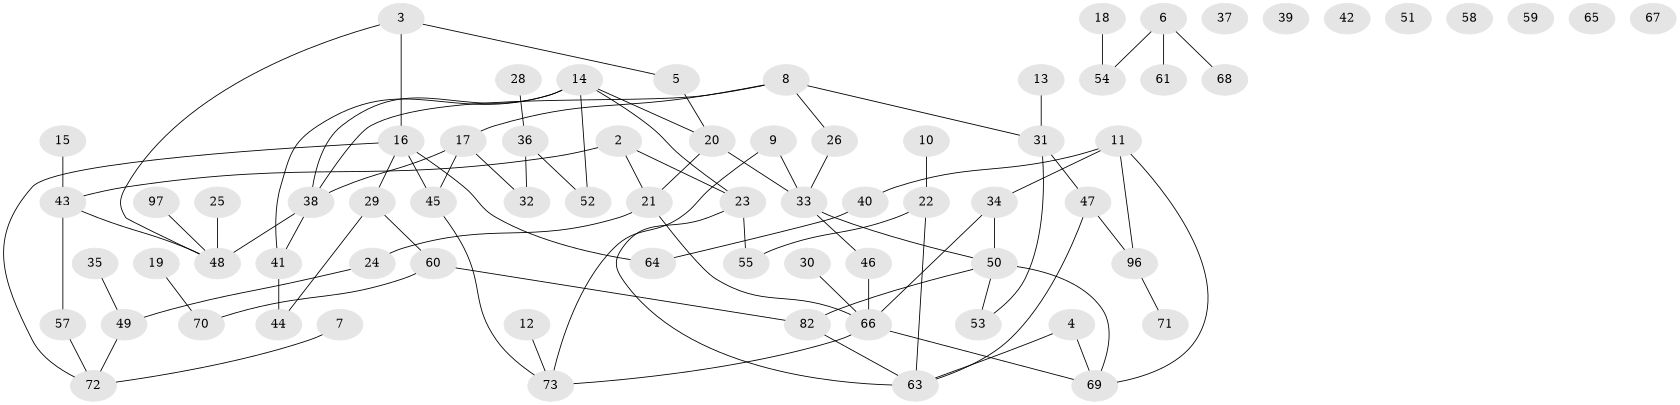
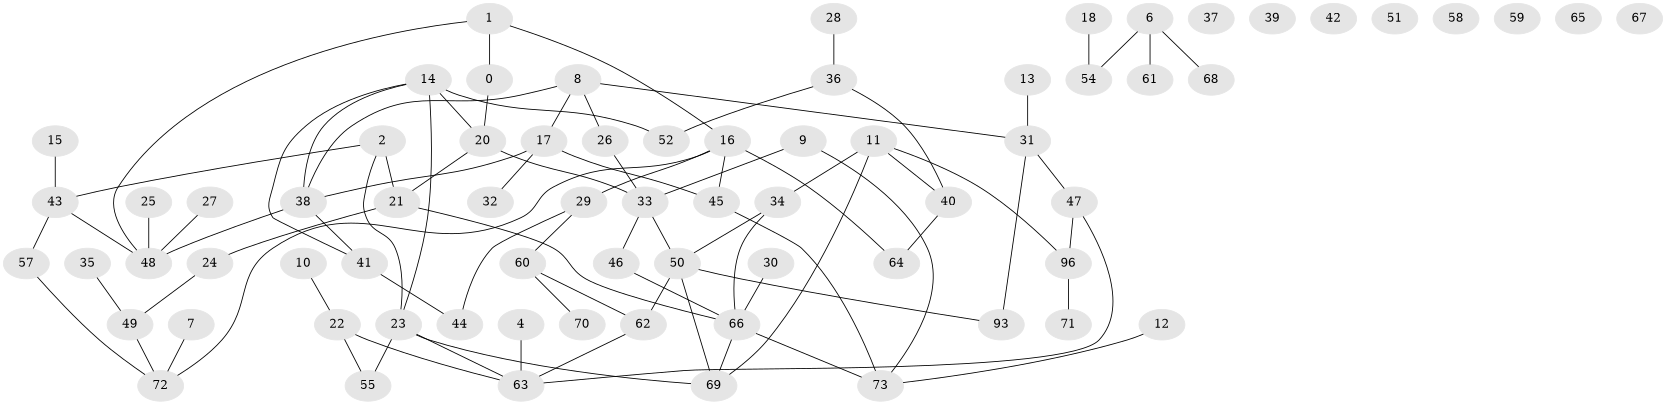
node "3": label "3" -> "1"
node "5": label "5" -> "0"
edge "36" -- "32": now "36" -- "40"
node "97": label "97" -> "27"
node "19": removed
node "82": label "82" -> "62"
node "53": label "53" -> "93"
edge "4" -- "69": now "23" -- "69"
